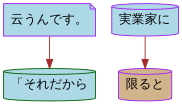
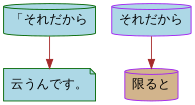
node "云うんです。": color purple -> darkgreen
node "実業家に": label "実業家に" -> "それだから"
edge "云うんです。" -> "「それだから": reversed
